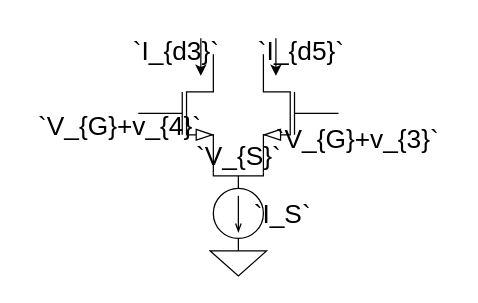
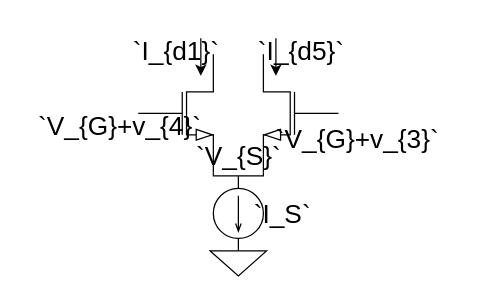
node "`I_{d3}`": label "`I_{d3}`" -> "`I_{d1}`"
